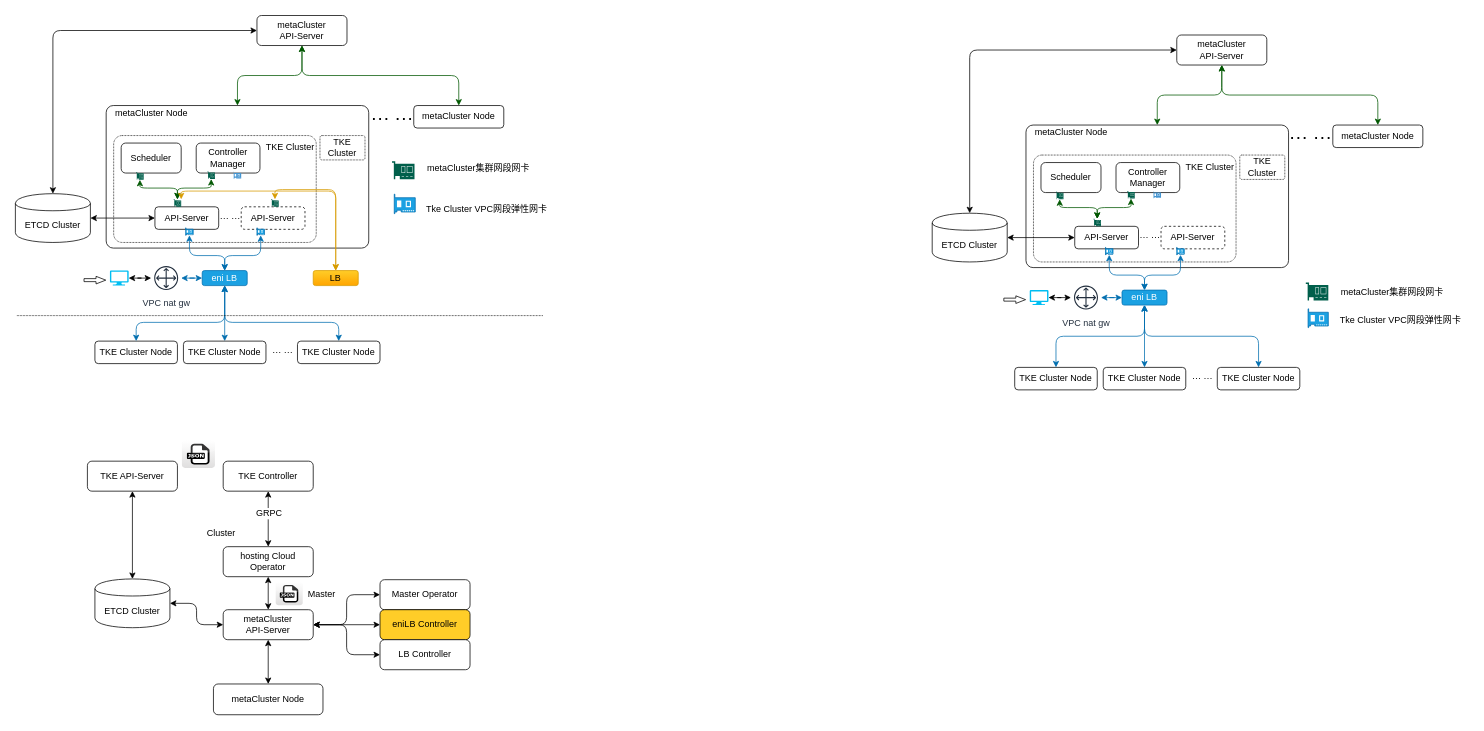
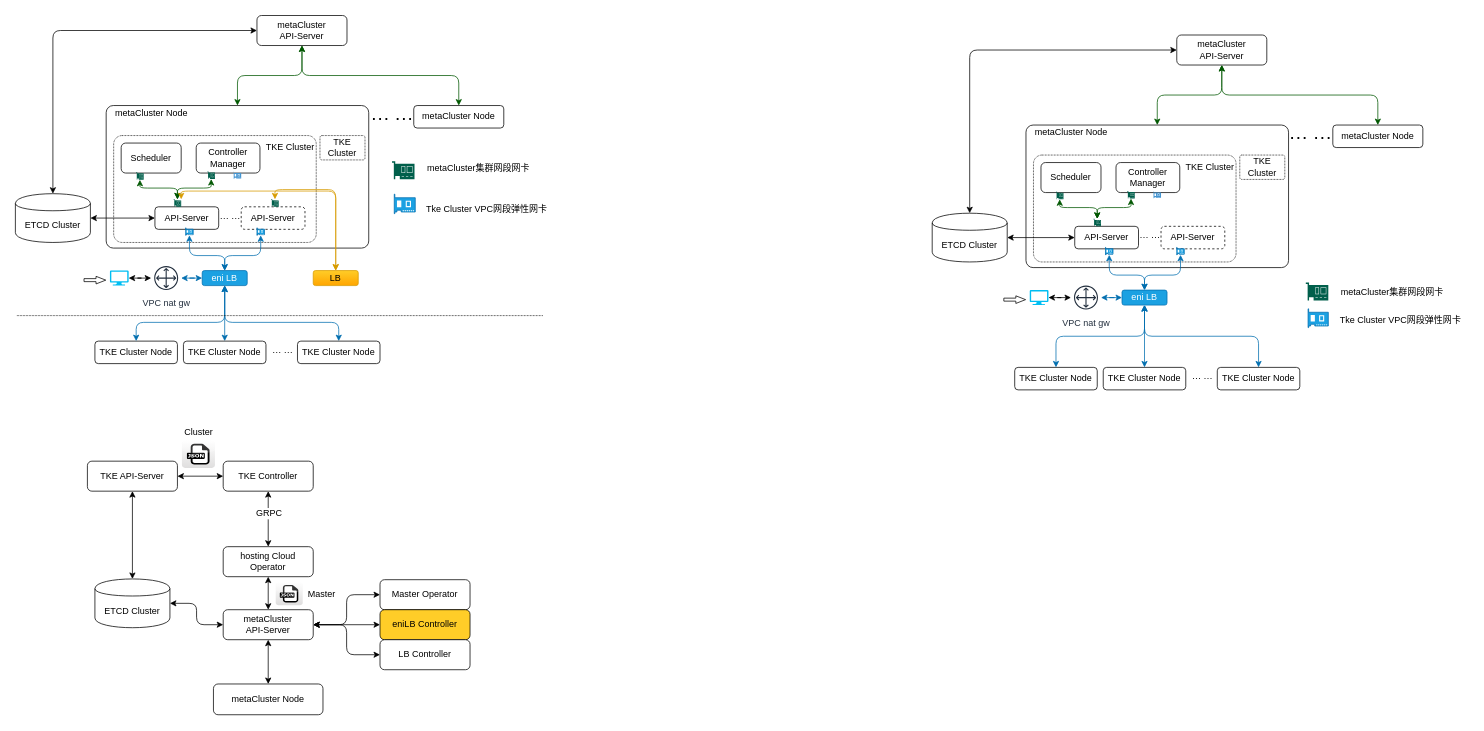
edge "TKE API-Server" -- "TKE Controller": added
node "Cluster": moved (221, 533) -> (198, 432)
